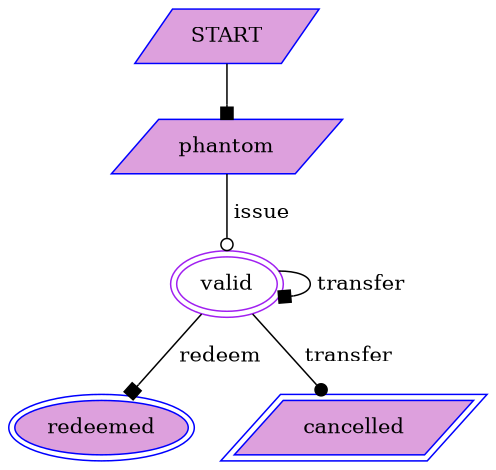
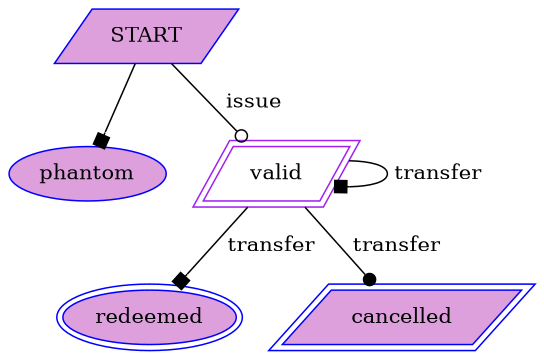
node "phantom": shape parallelogram -> ellipse
edge "phantom" -> "valid": now "START" -> "valid"
node "valid": shape ellipse -> parallelogram
edge "valid" -> "redeemed": label " redeem" -> " transfer"
